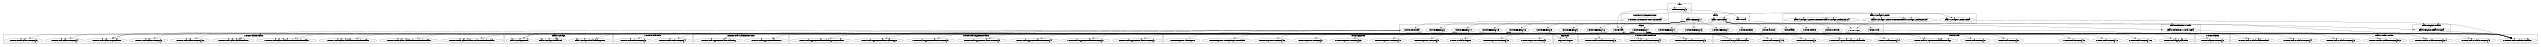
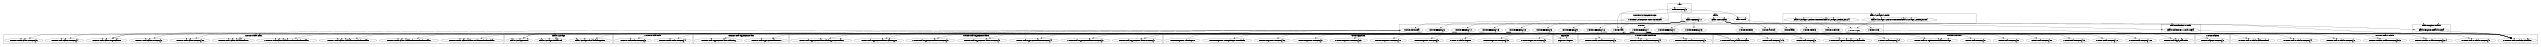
node "Hailo::Storage::SQLite::meta": removed
cluster "Object": label "Object" -> "Mouse"
node "Mouse::BEGIN@11": removed
cluster "Mouse::Object::Class": label "Mouse::Object::Class" -> "Mouse::Meta::Class"
cluster "Mouse::Meta::StrictConstructor": label "Mouse::Meta::StrictConstructor" -> "Mouse::Meta::TypeConstraint"
cluster "Mouse::Util": label "Mouse::Util" -> "Mouse::MouseX"
cluster "Hailo::Meta::Module": label "Hailo::Meta::Module" -> "Mouse::Meta::Module"
node "Mouse::Util::BEGIN@80": added
